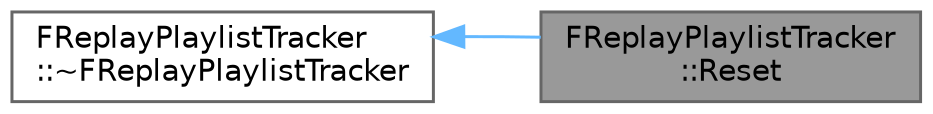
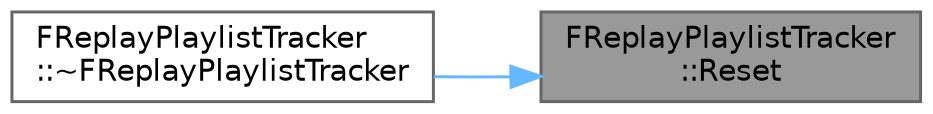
edge "FReplayPlaylistTracker ::Reset" -> "FReplayPlaylistTracker ::~FReplayPlaylistTracker": reversed
